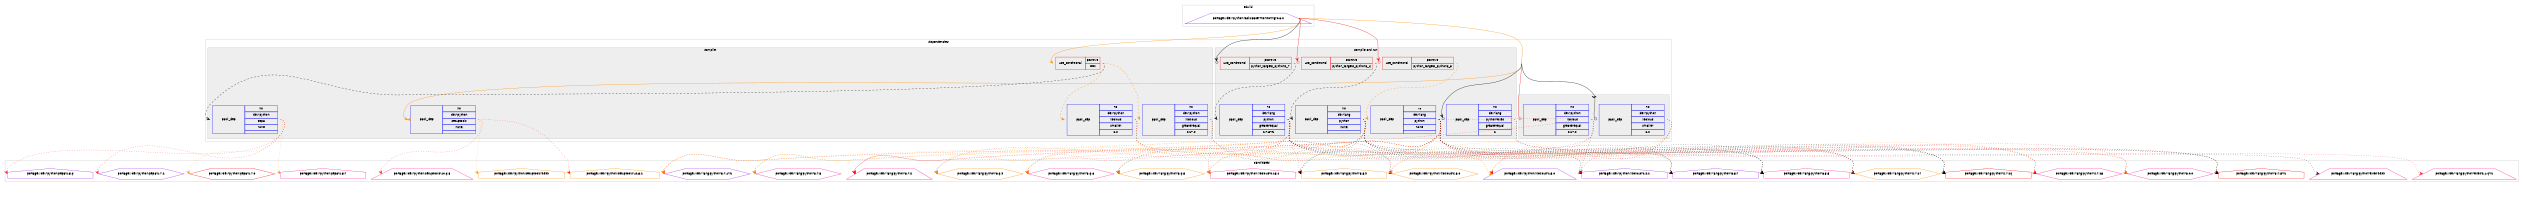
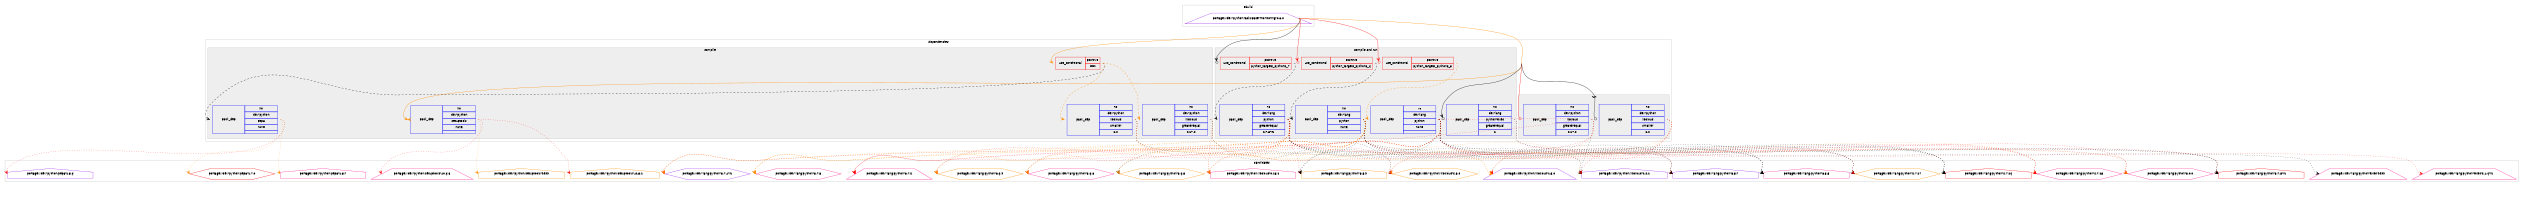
node "portage://dev-python/pep8-1.7.1": removed
